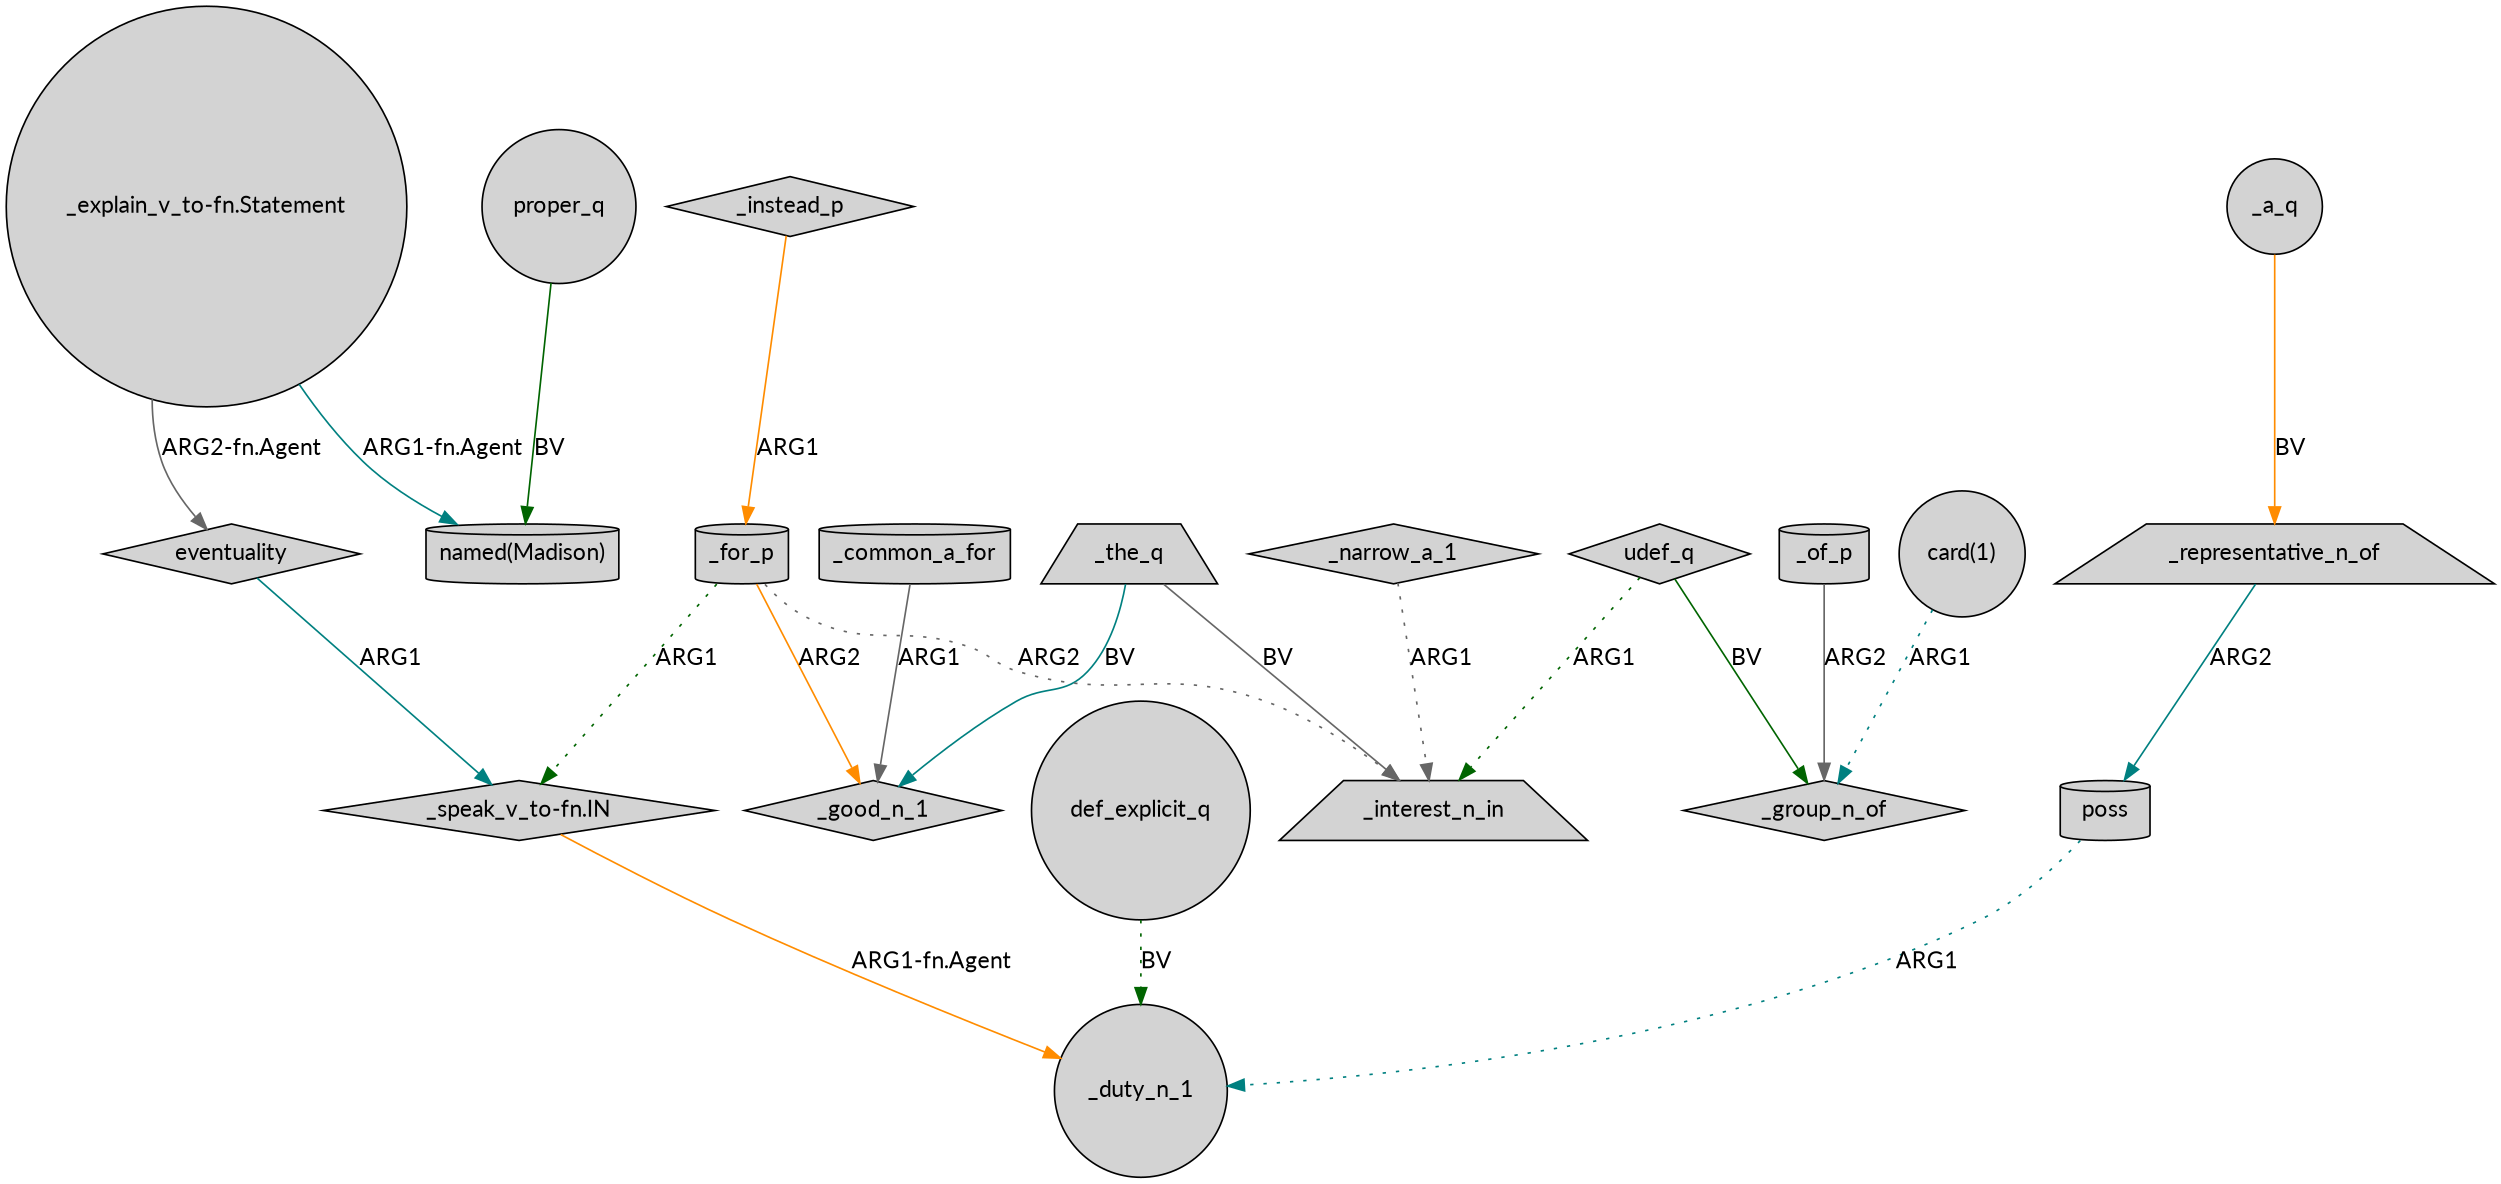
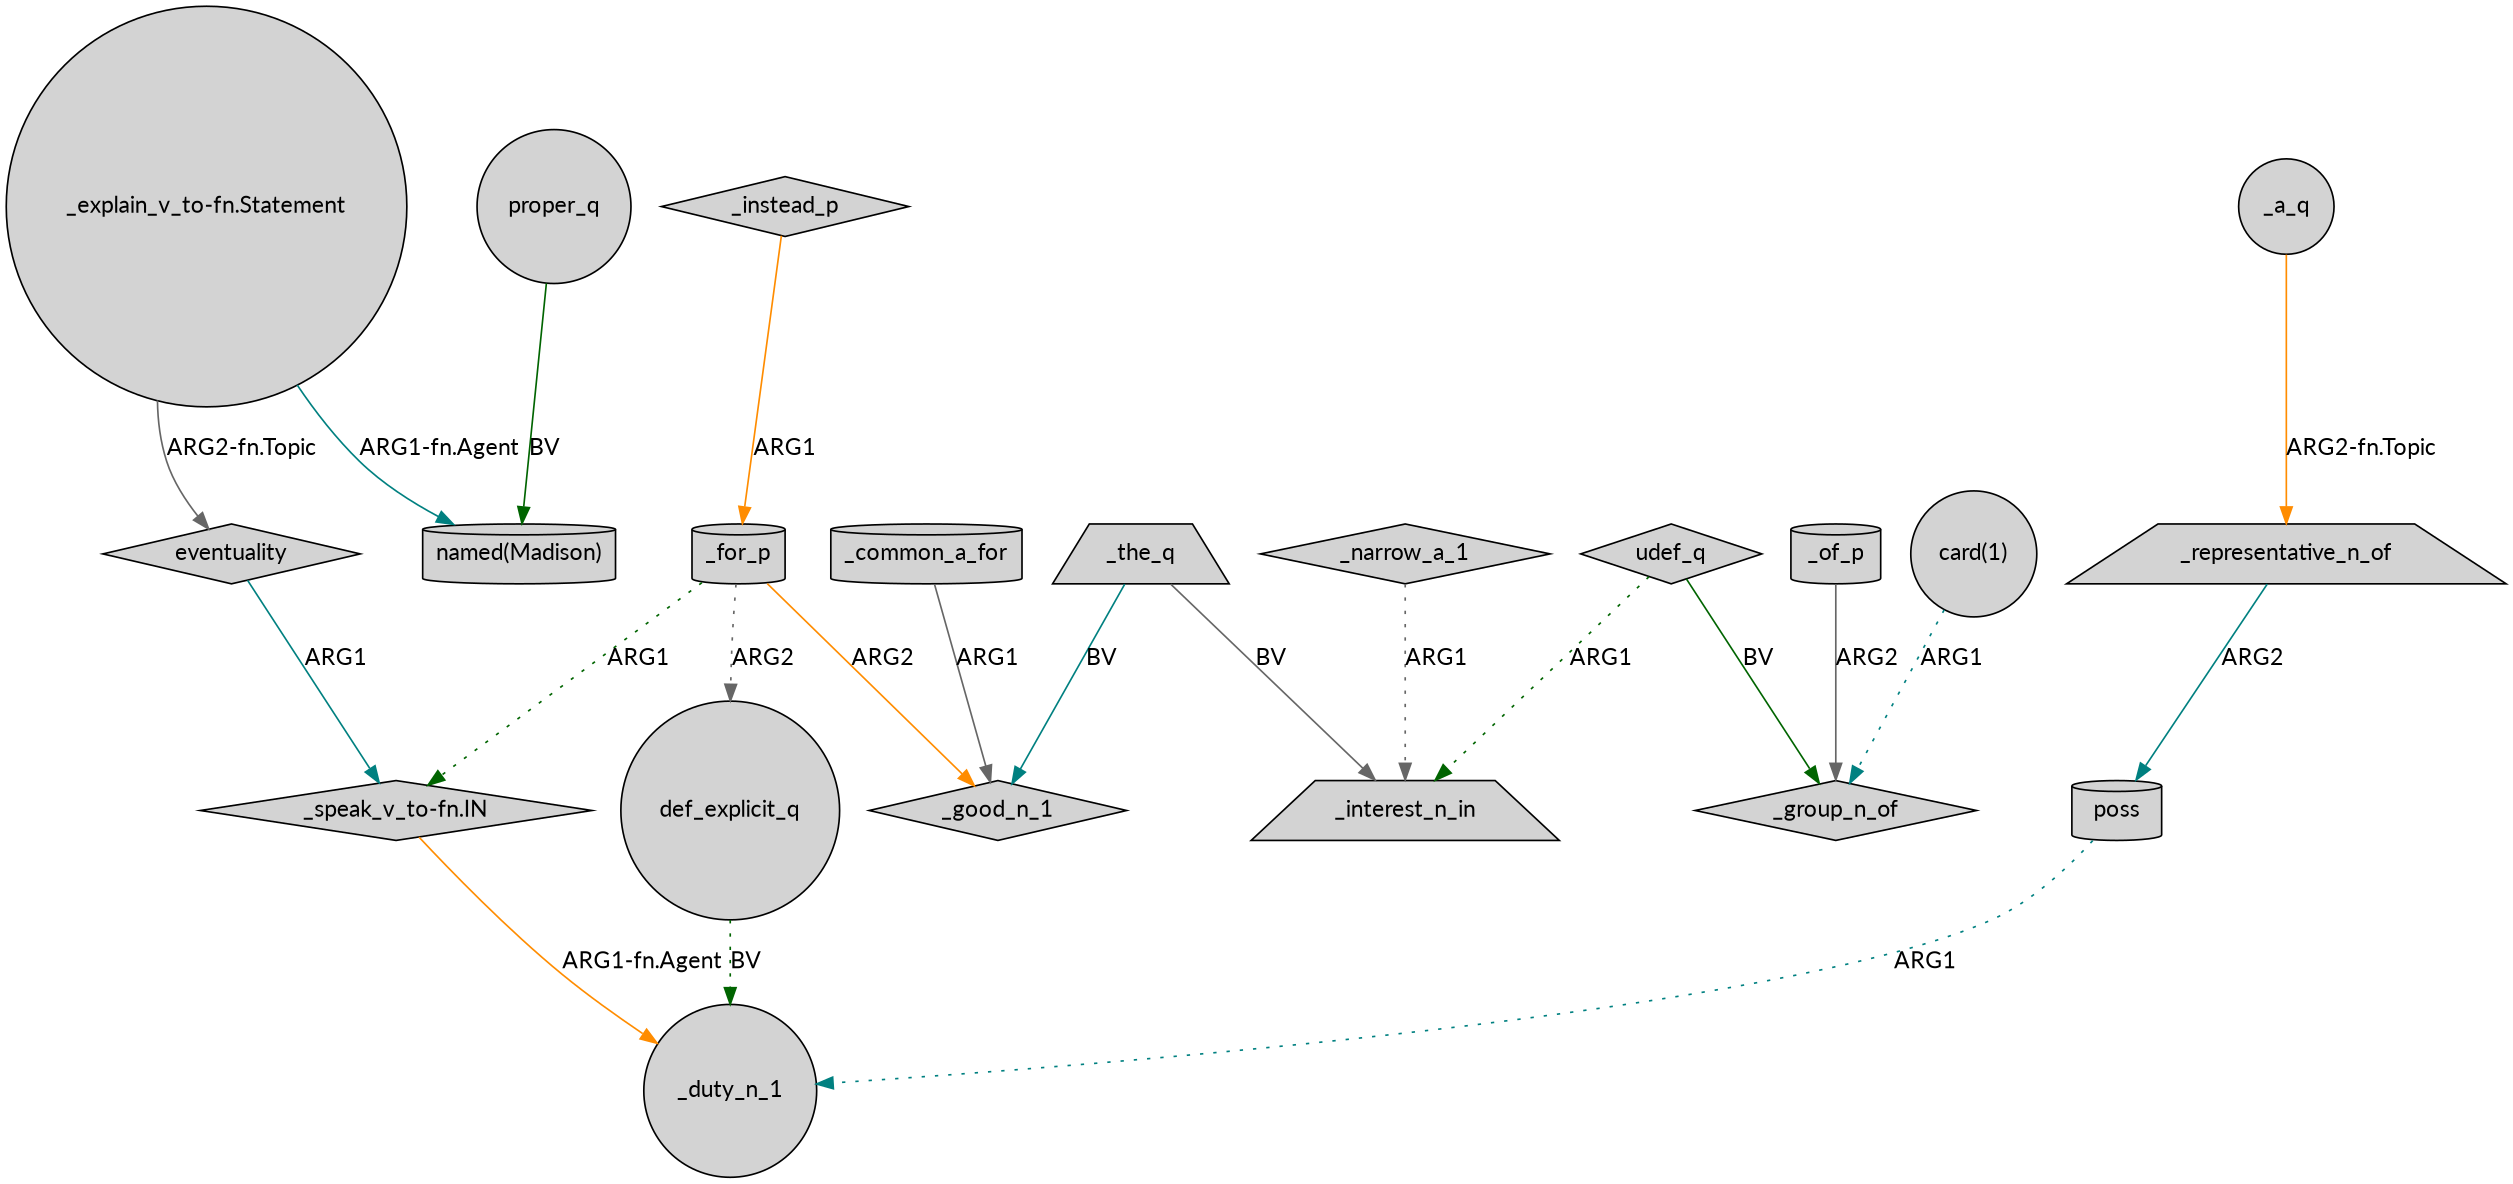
edge "_explain_v_to-fn.Statement" -> "eventuality": label "ARG2-fn.Agent" -> "ARG2-fn.Topic"
edge "_a_q" -> "_representative_n_of": label "BV" -> "ARG2-fn.Topic"
edge "_for_p" -> "_interest_n_in": now "_for_p" -> "def_explicit_q"
